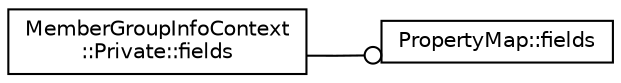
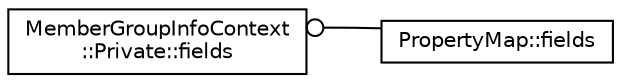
edge "MemberGroupInfoContext ::Private::fields" -> "PropertyMap::fields": reversed
